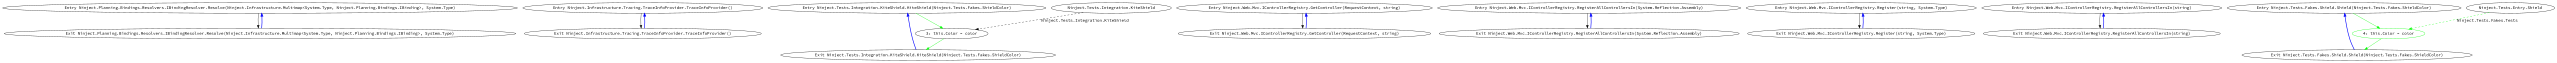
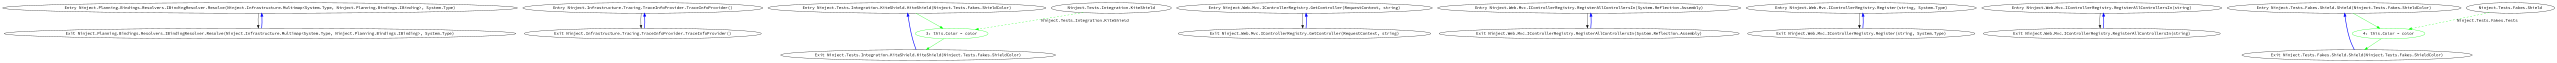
node "Ninject.Tests.Entry.Shield": label "Ninject.Tests.Entry.Shield" -> "Ninject.Tests.Fakes.Shield"
edge "Ninject.Tests.Integration.KiteShield" -> "3: this.Color = color": color black -> green
node "3: this.Color = color": color black -> green
